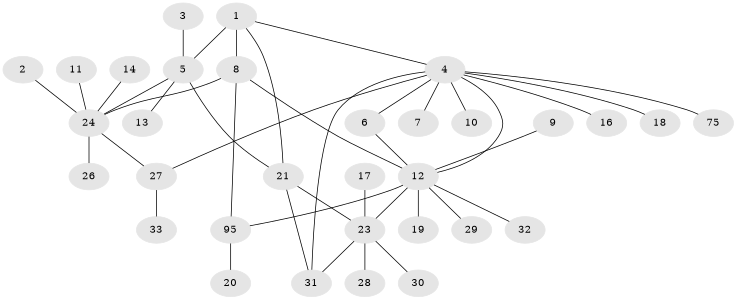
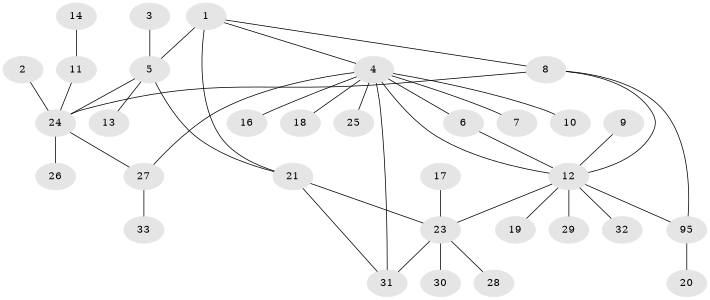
edge "14" -- "24": now "14" -- "11"
node "75": label "75" -> "25"
